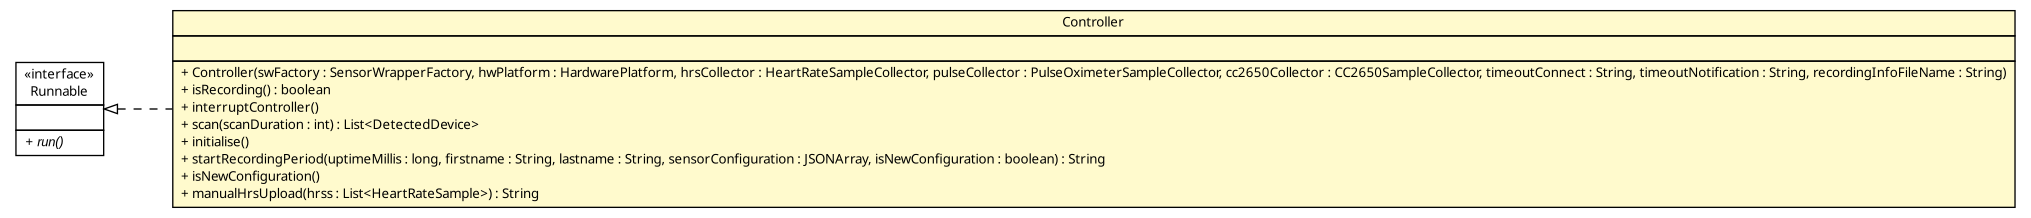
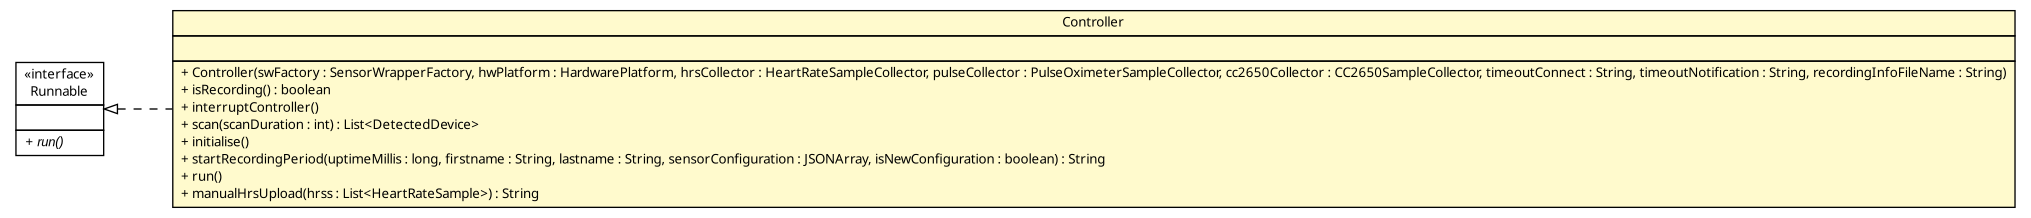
node "Controller": text "+ isNewConfiguration()" -> "+ run()"
